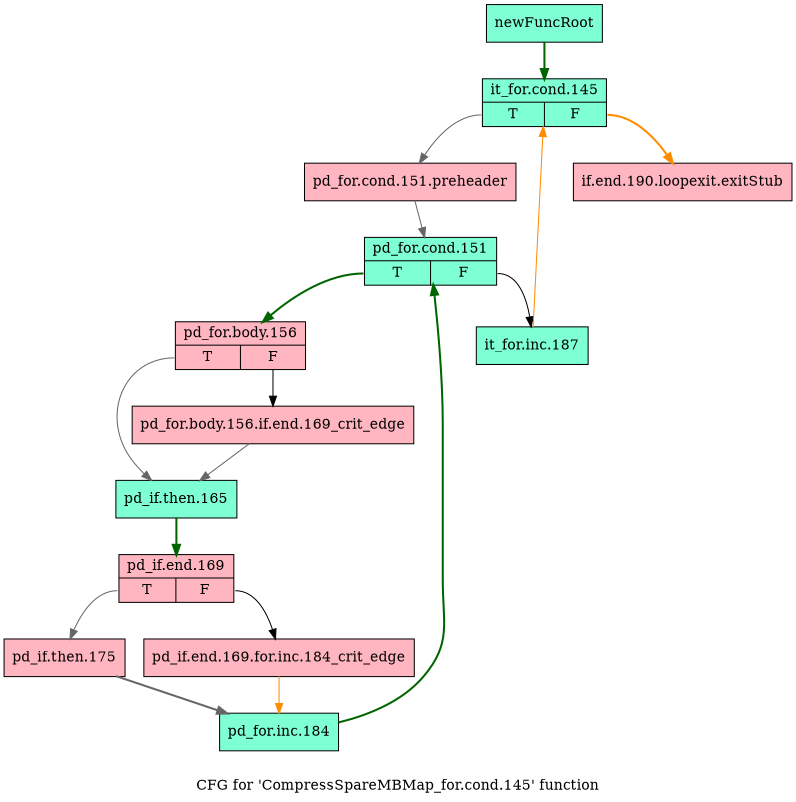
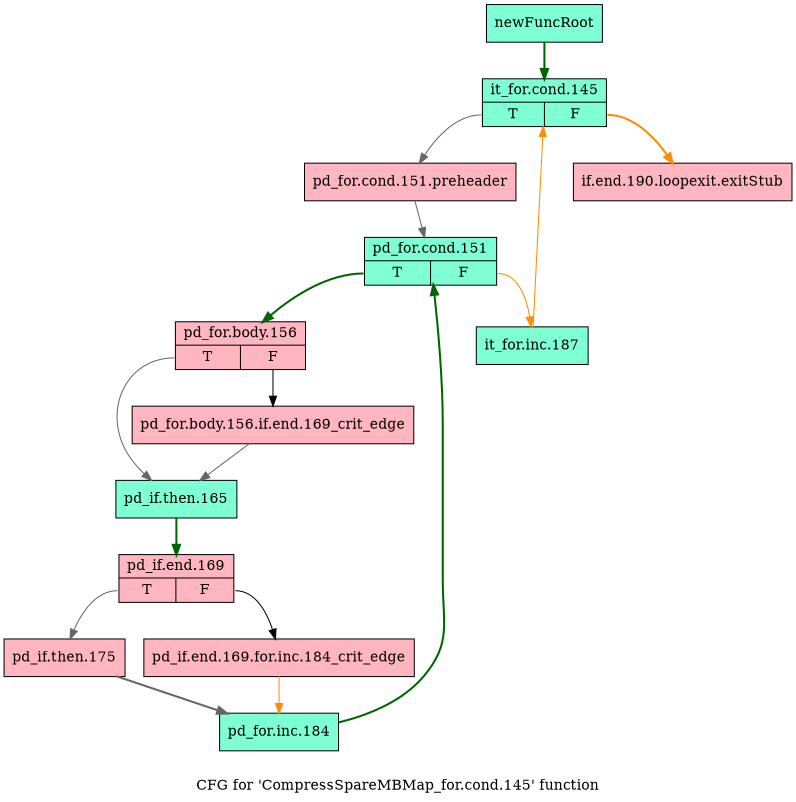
edge "pd_for.cond.151" -> "it_for.inc.187": color black -> darkorange
